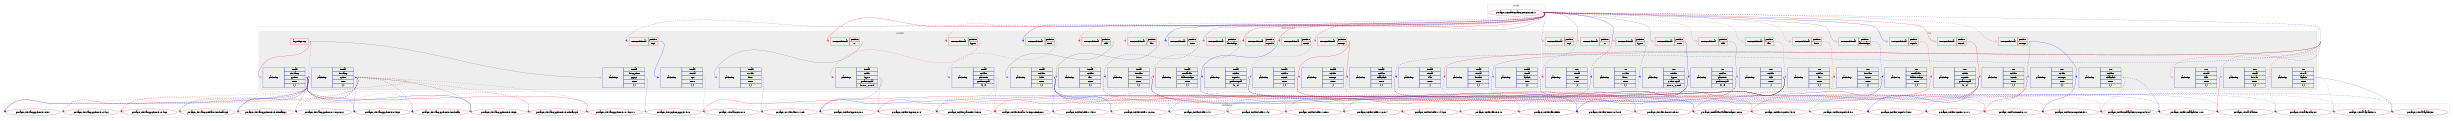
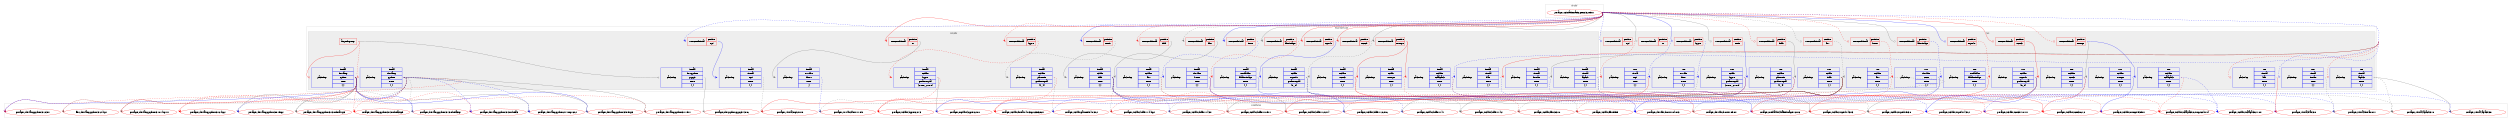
node "portage://dev-lang/python-3.12.4_p1": label "portage://dev-lang/python-3.12.4_p1" -> "fftw://dev-lang/python-3.12.4_p1"
node "portage://dev-lang/media-3.13.0_beta1_p3": label "portage://dev-lang/media-3.13.0_beta1_p3" -> "portage://dev-lang/python-3.13.0_beta1_p3"
node "portage://dev-lang/python-3.11.9-r1": added
node "portage://sci-libs/hypre-2.20.0": label "portage://sci-libs/hypre-2.20.0" -> "portage://mpi-libs/hypre-2.20.0"
